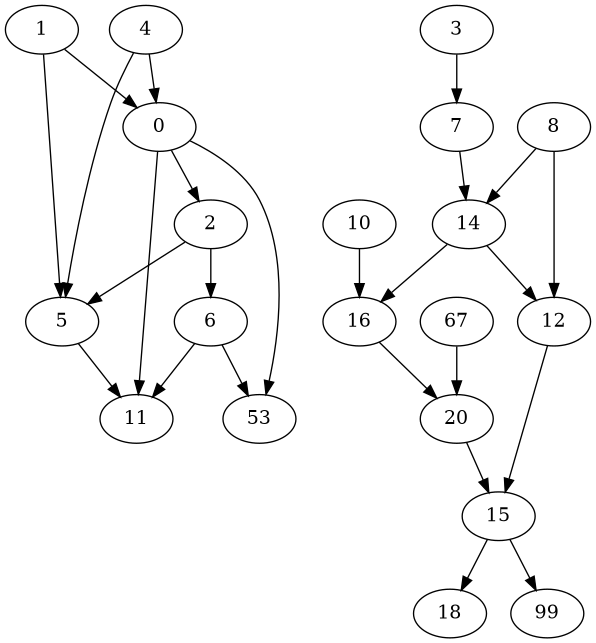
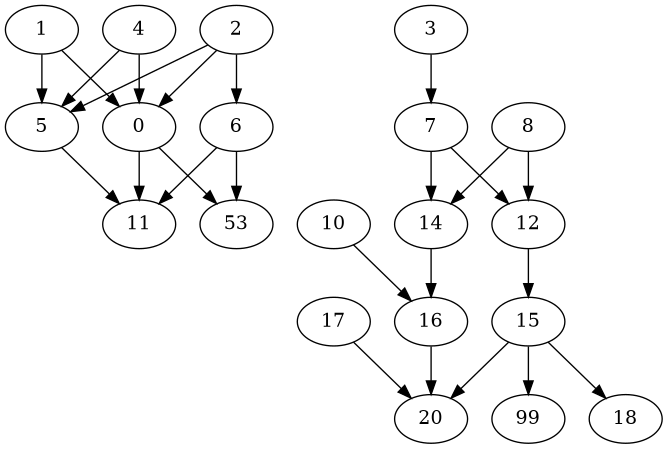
edge "0" -> "2": reversed
edge "14" -> "12": now "7" -> "12"
node "67": label "67" -> "17"
edge "20" -> "15": reversed
